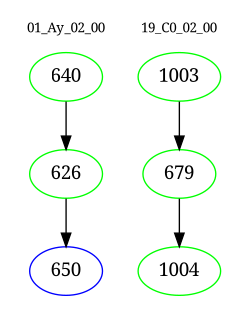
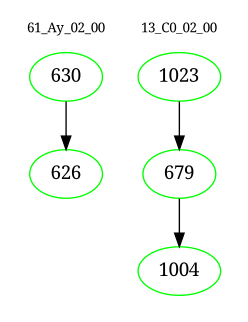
cluster "01_Ay_02_00": label "01_Ay_02_00" -> "61_Ay_02_00"
cluster "19_C0_02_00": label "19_C0_02_00" -> "13_C0_02_00"
node "640": label "640" -> "630"
node "1003": label "1003" -> "1023"
node "650": removed
